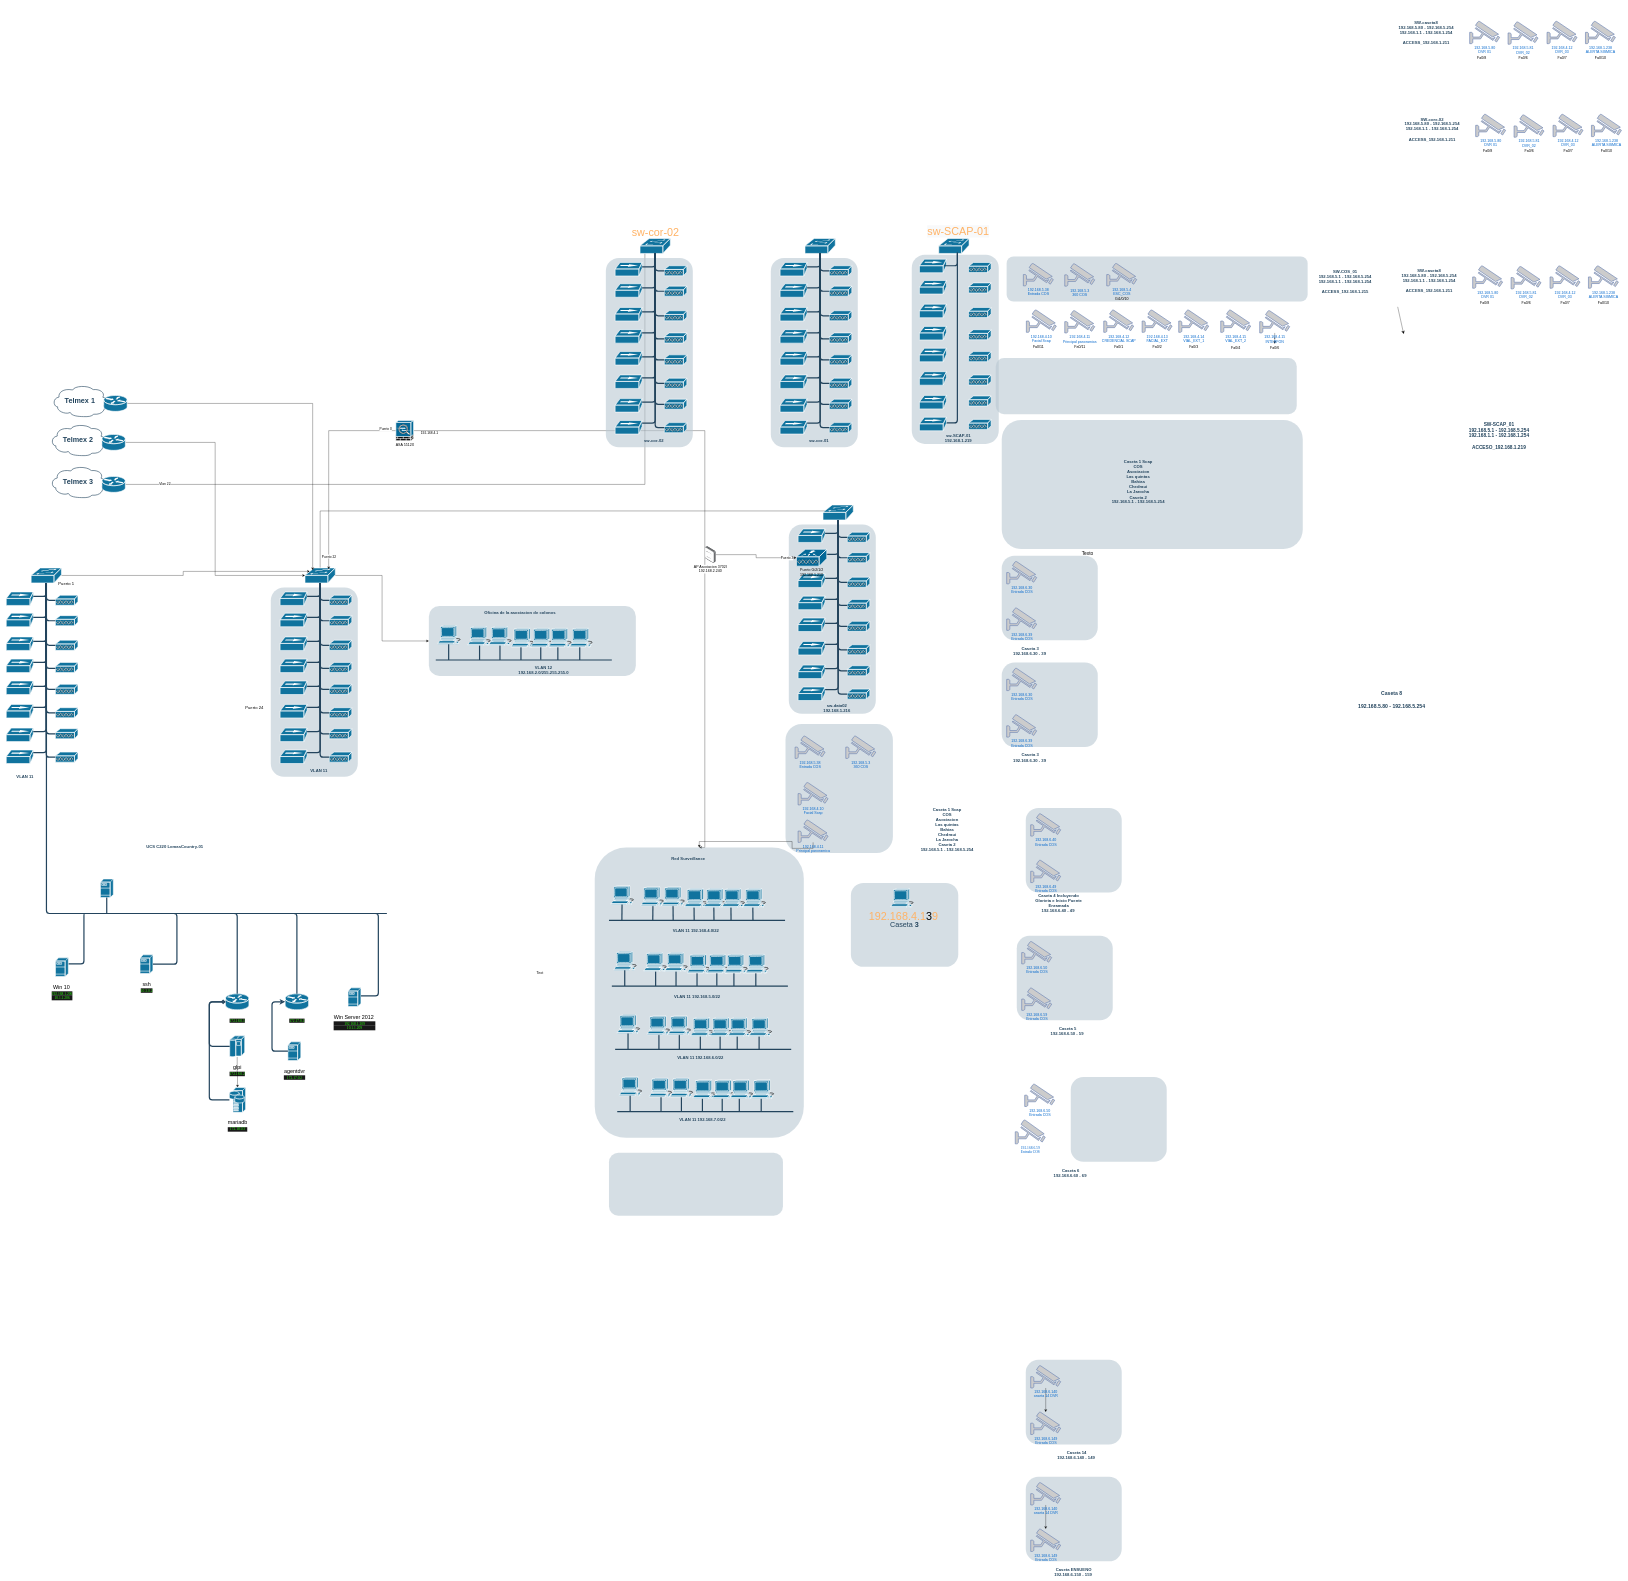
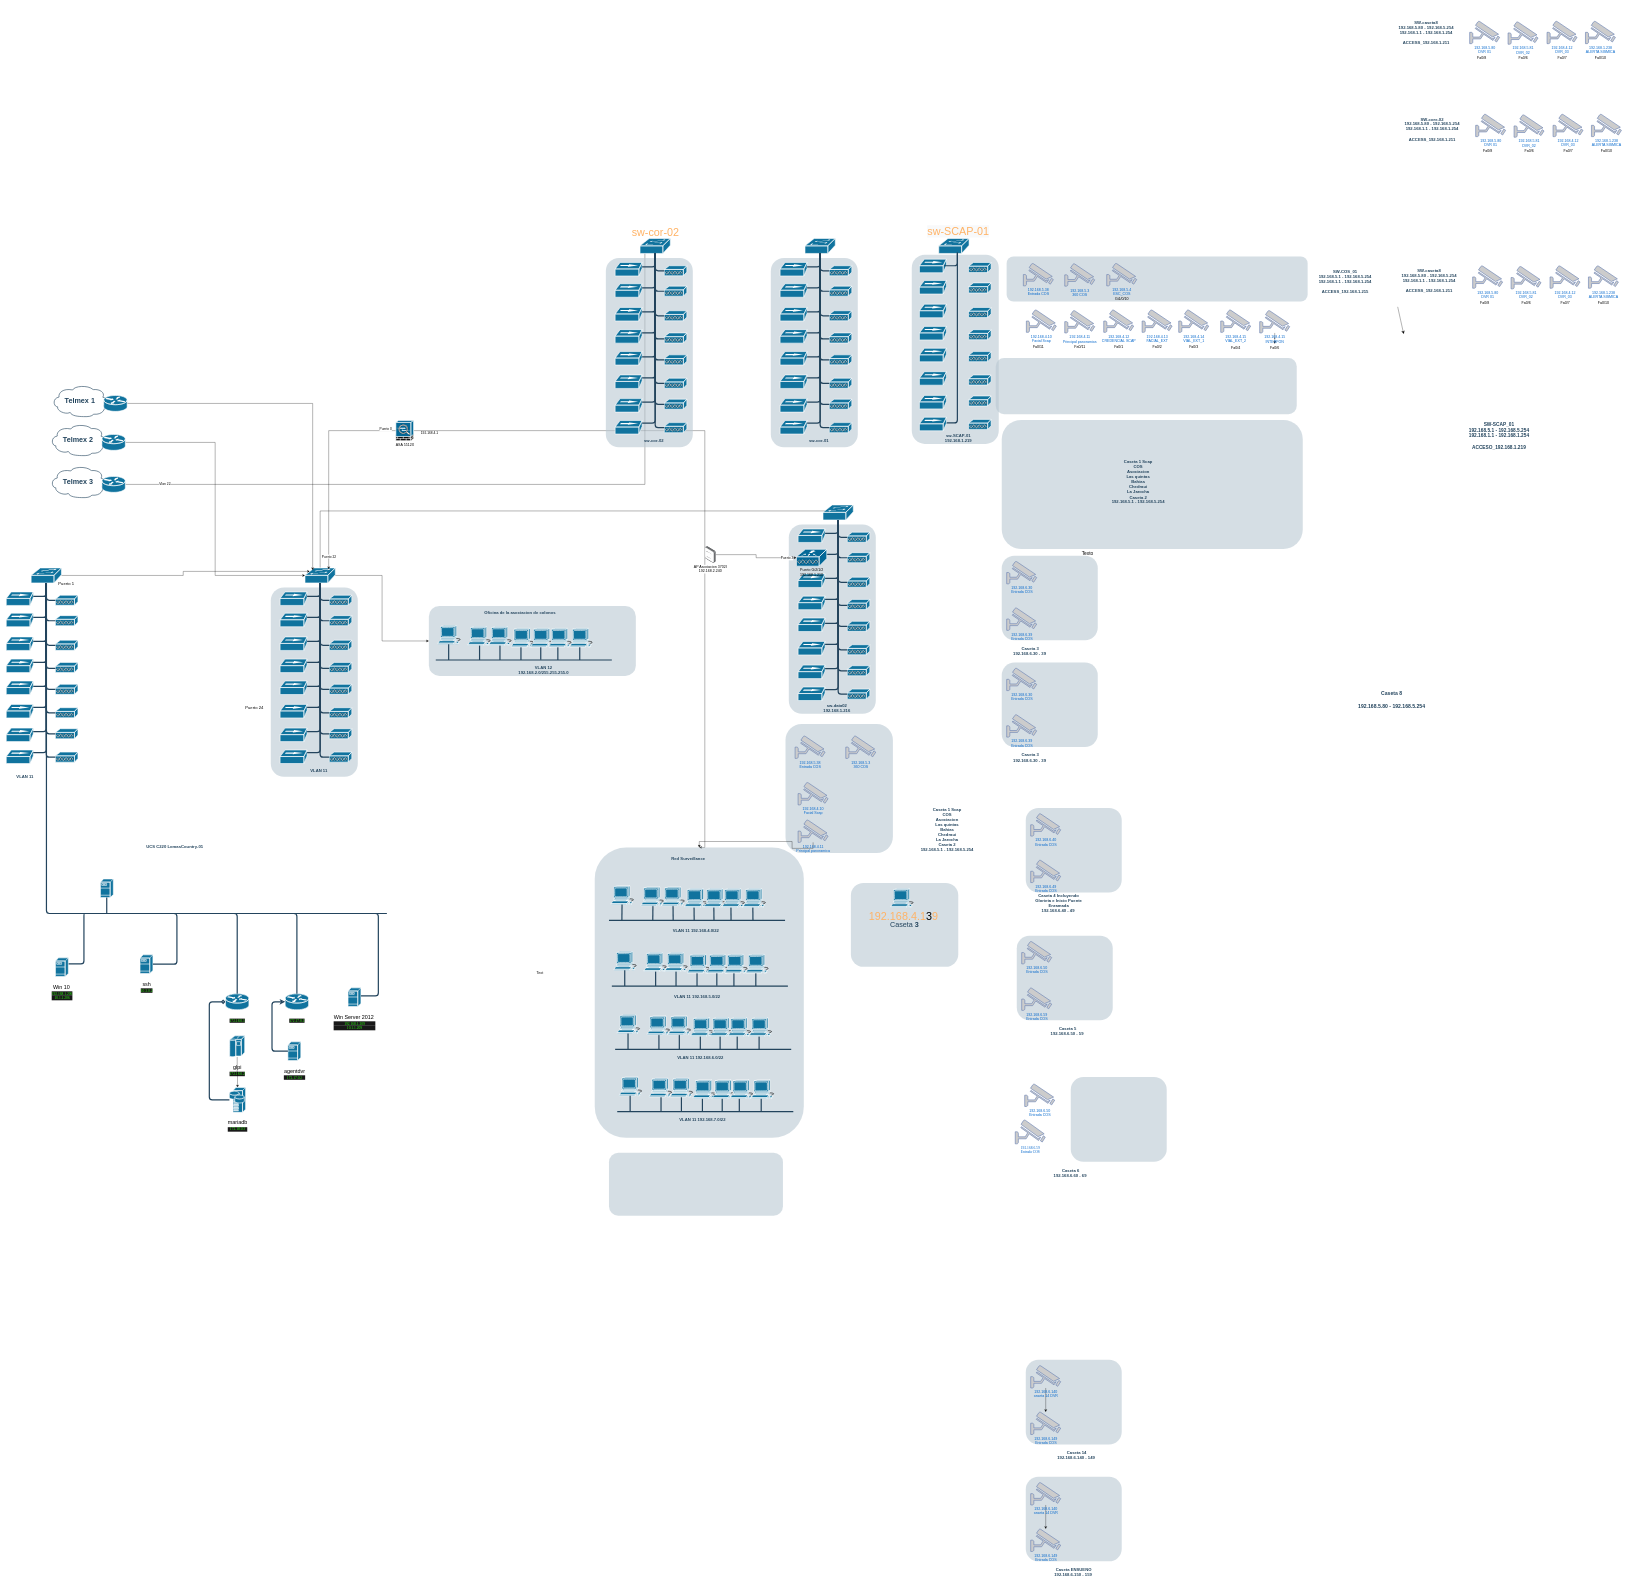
edge "172.18.0.1" -- "glpi 172.18.0.2": removed
